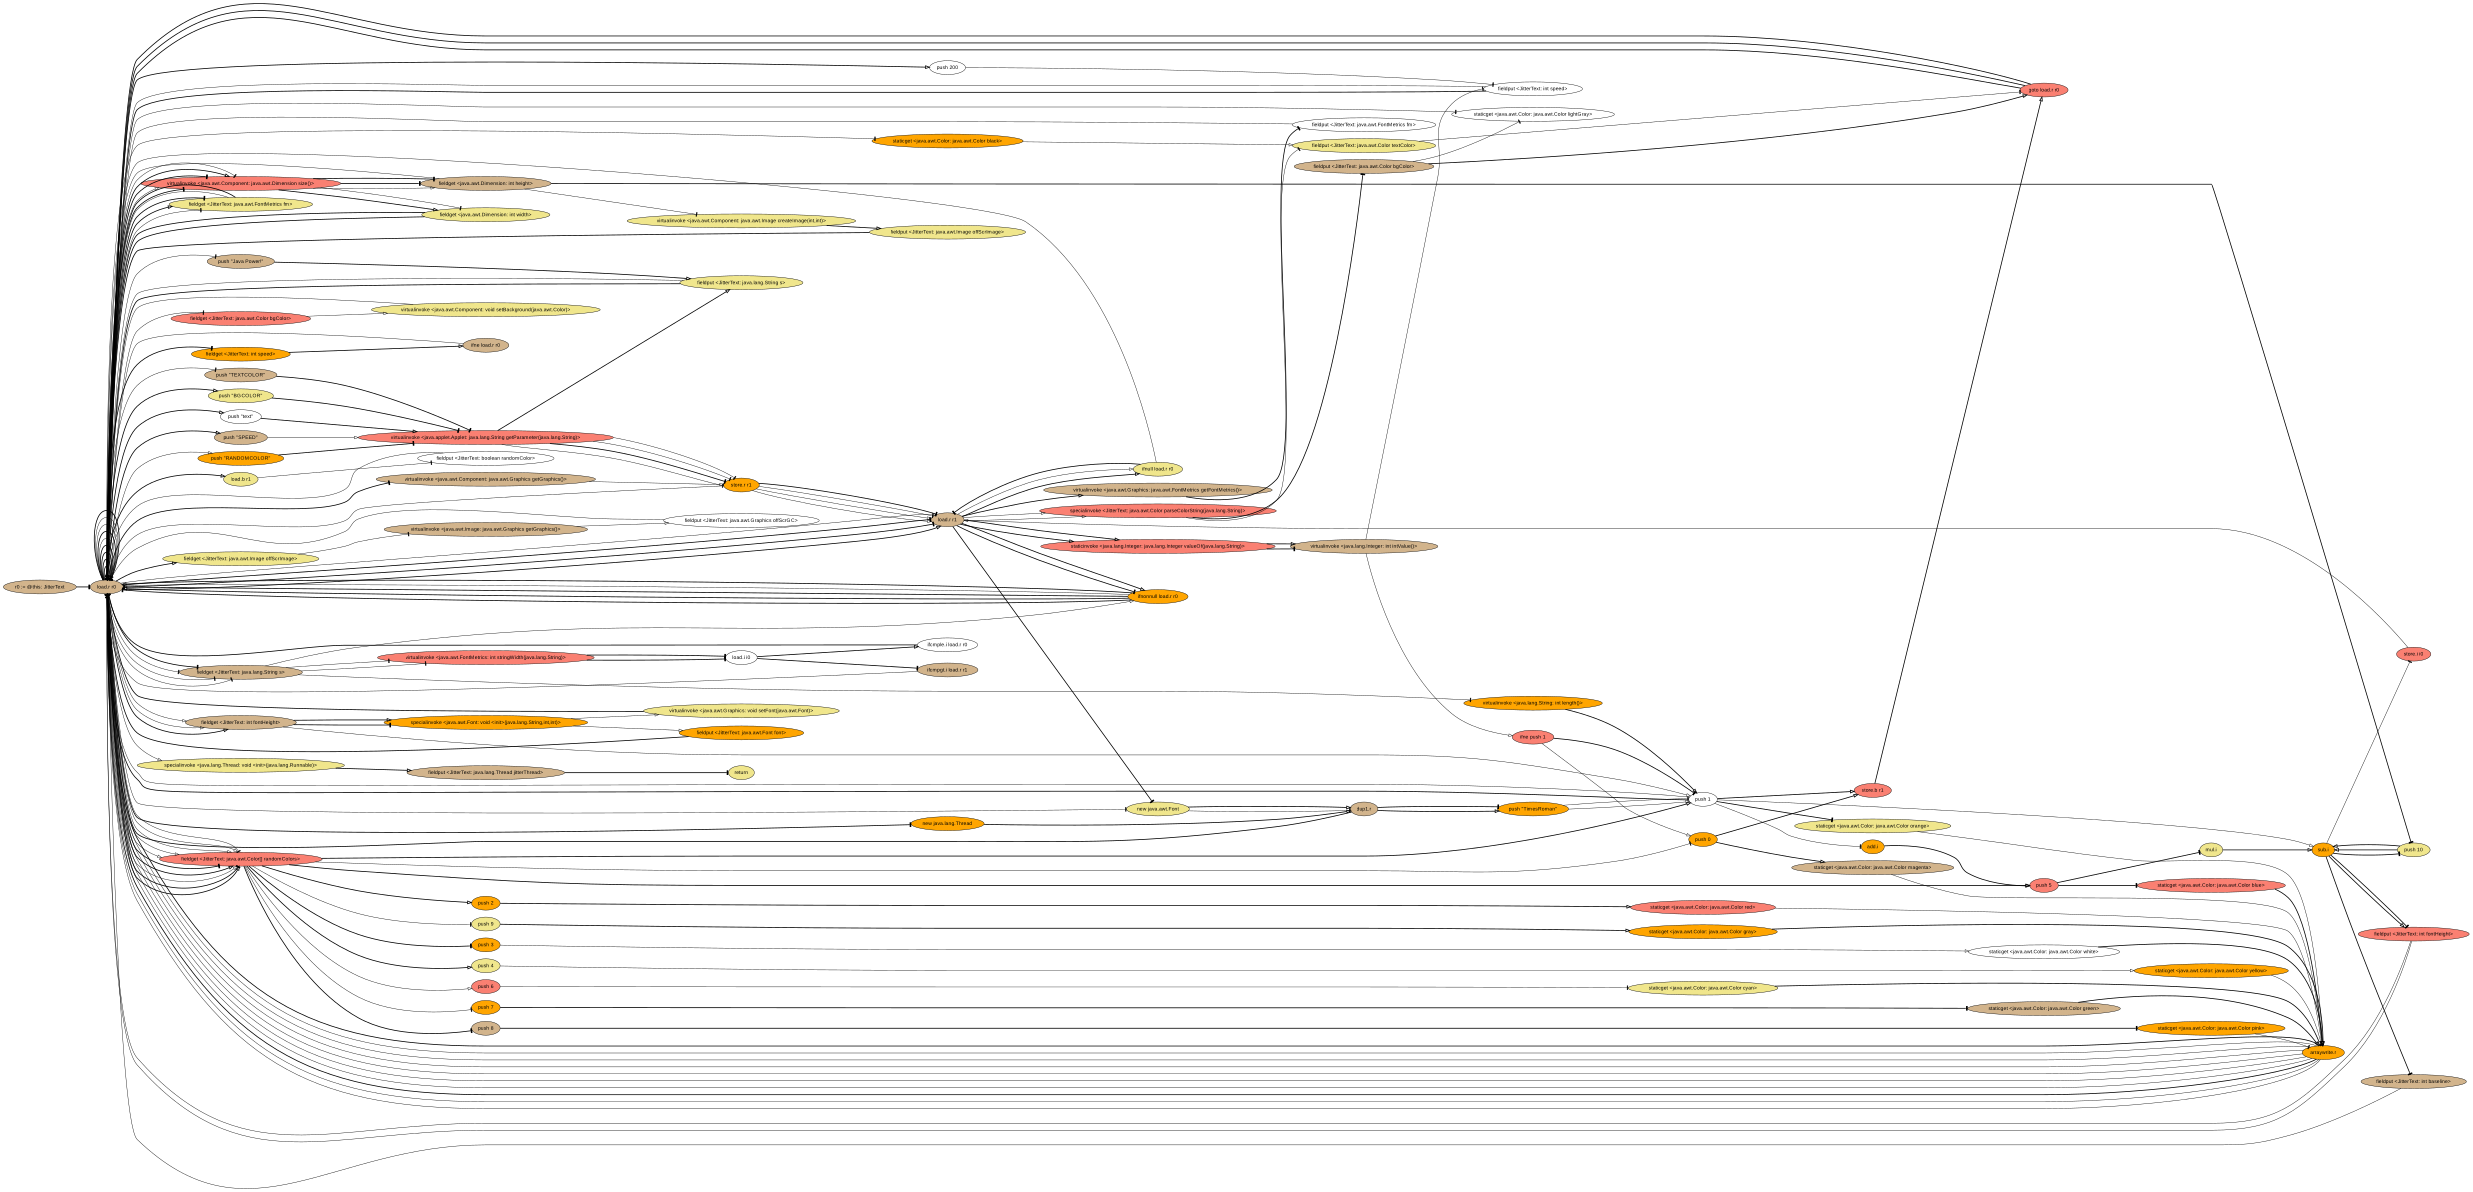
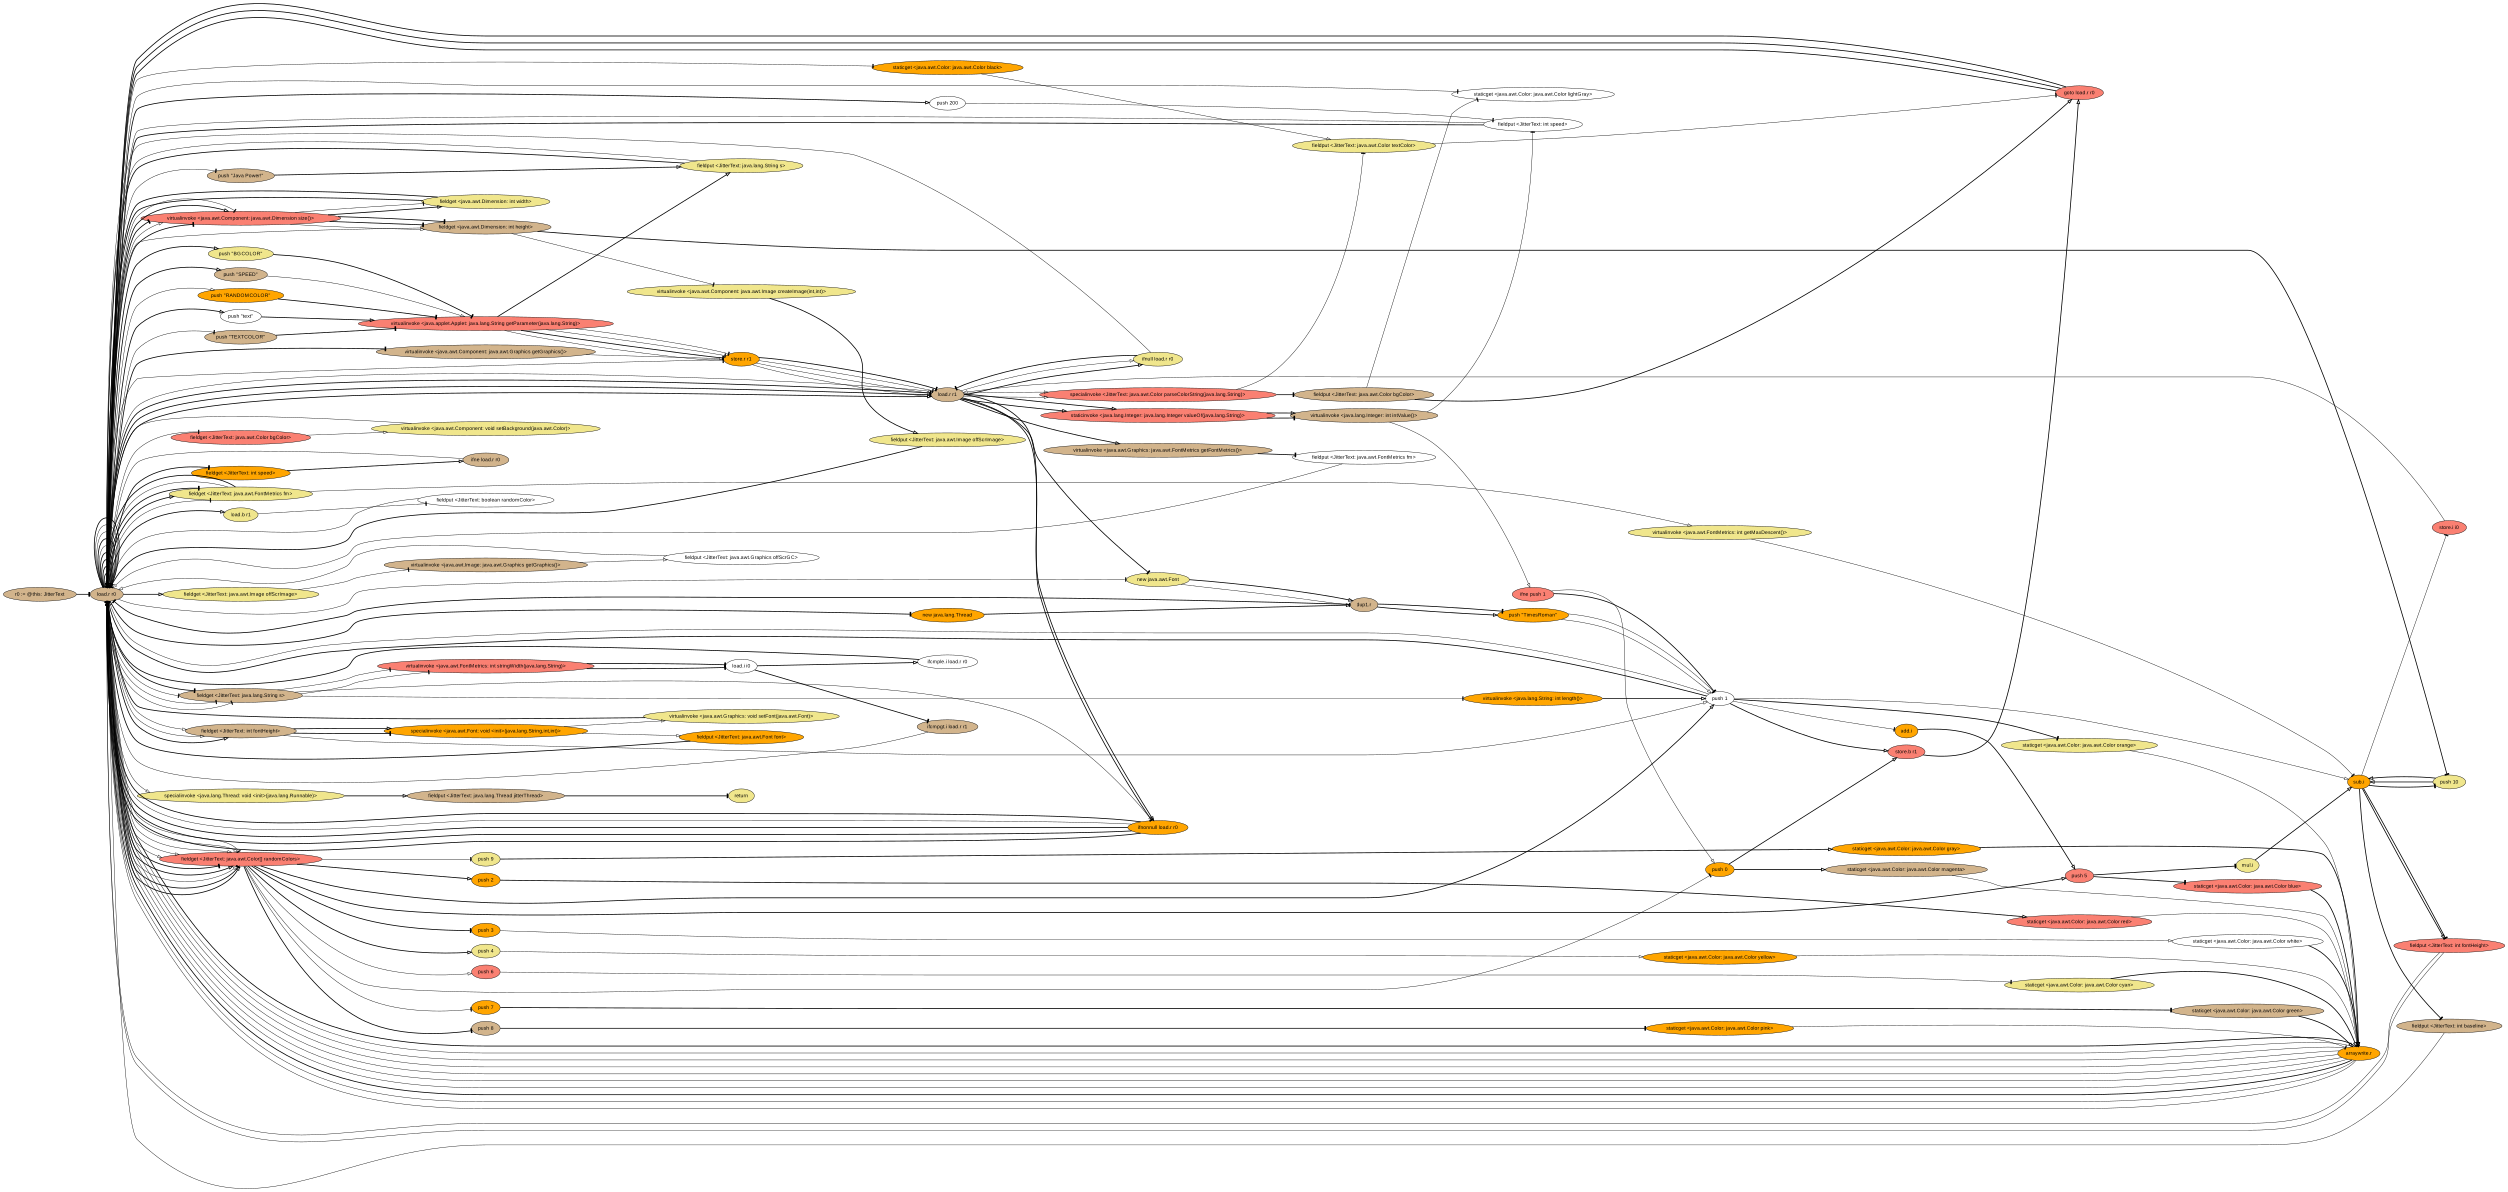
node "virtualinvoke <java.awt.FontMetrics: int getMaxDescent()>": added
